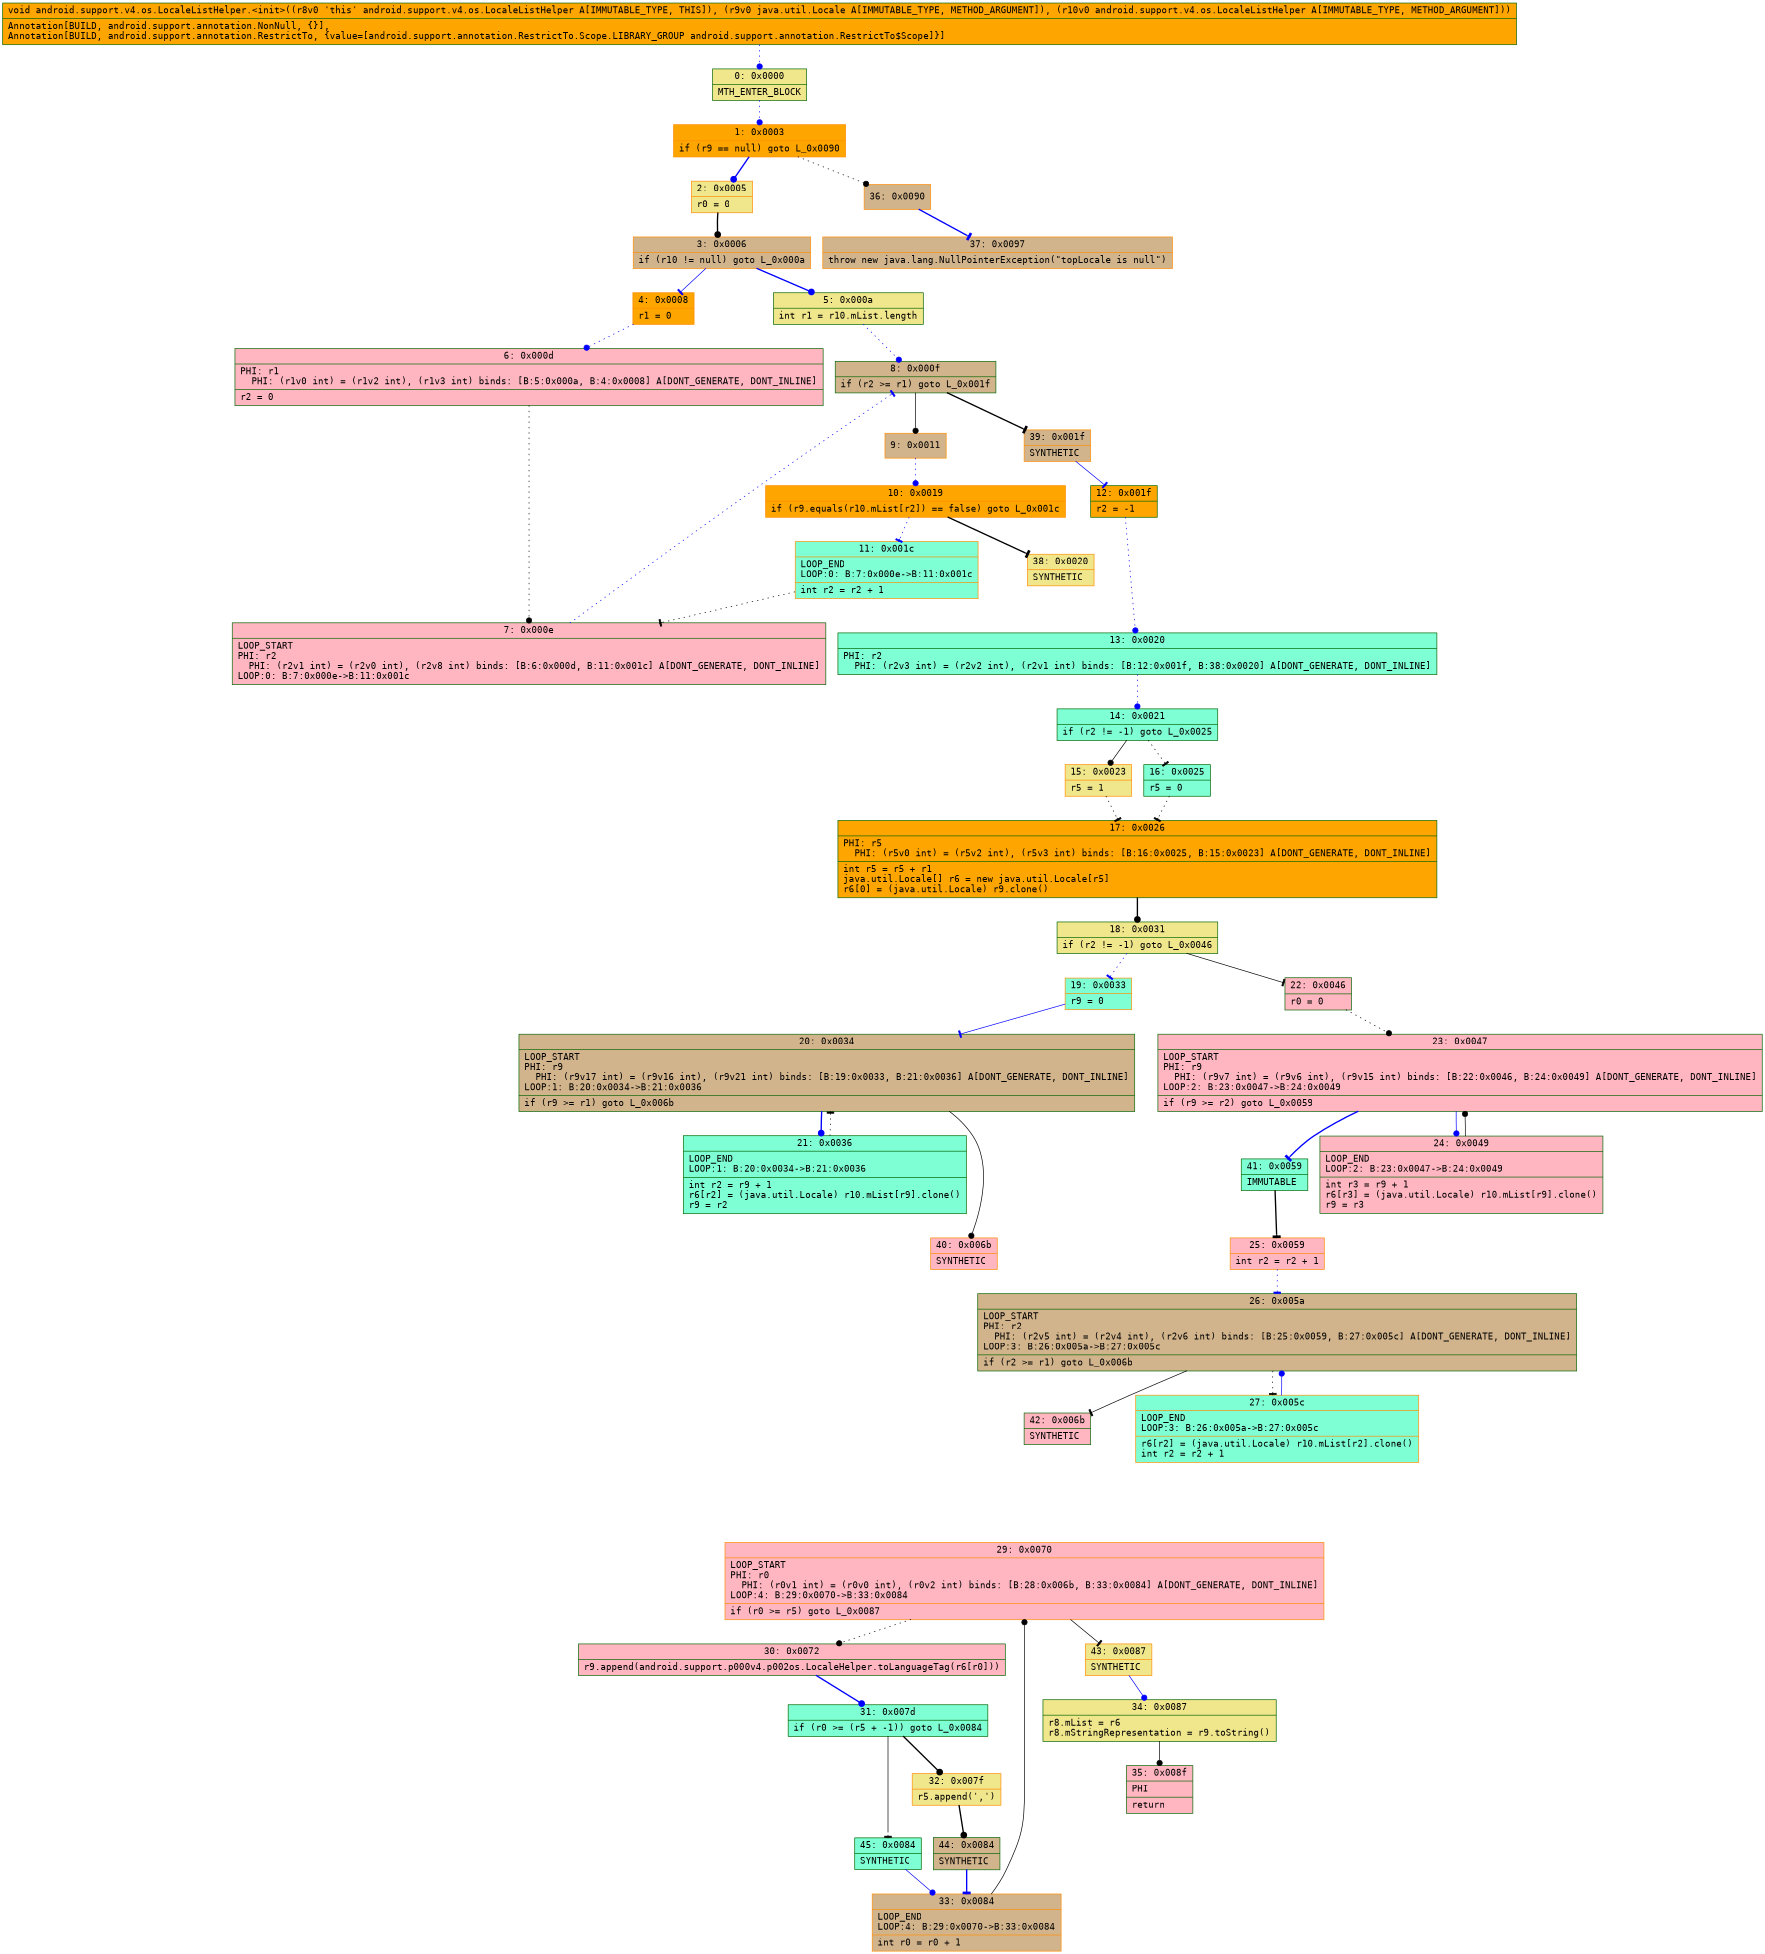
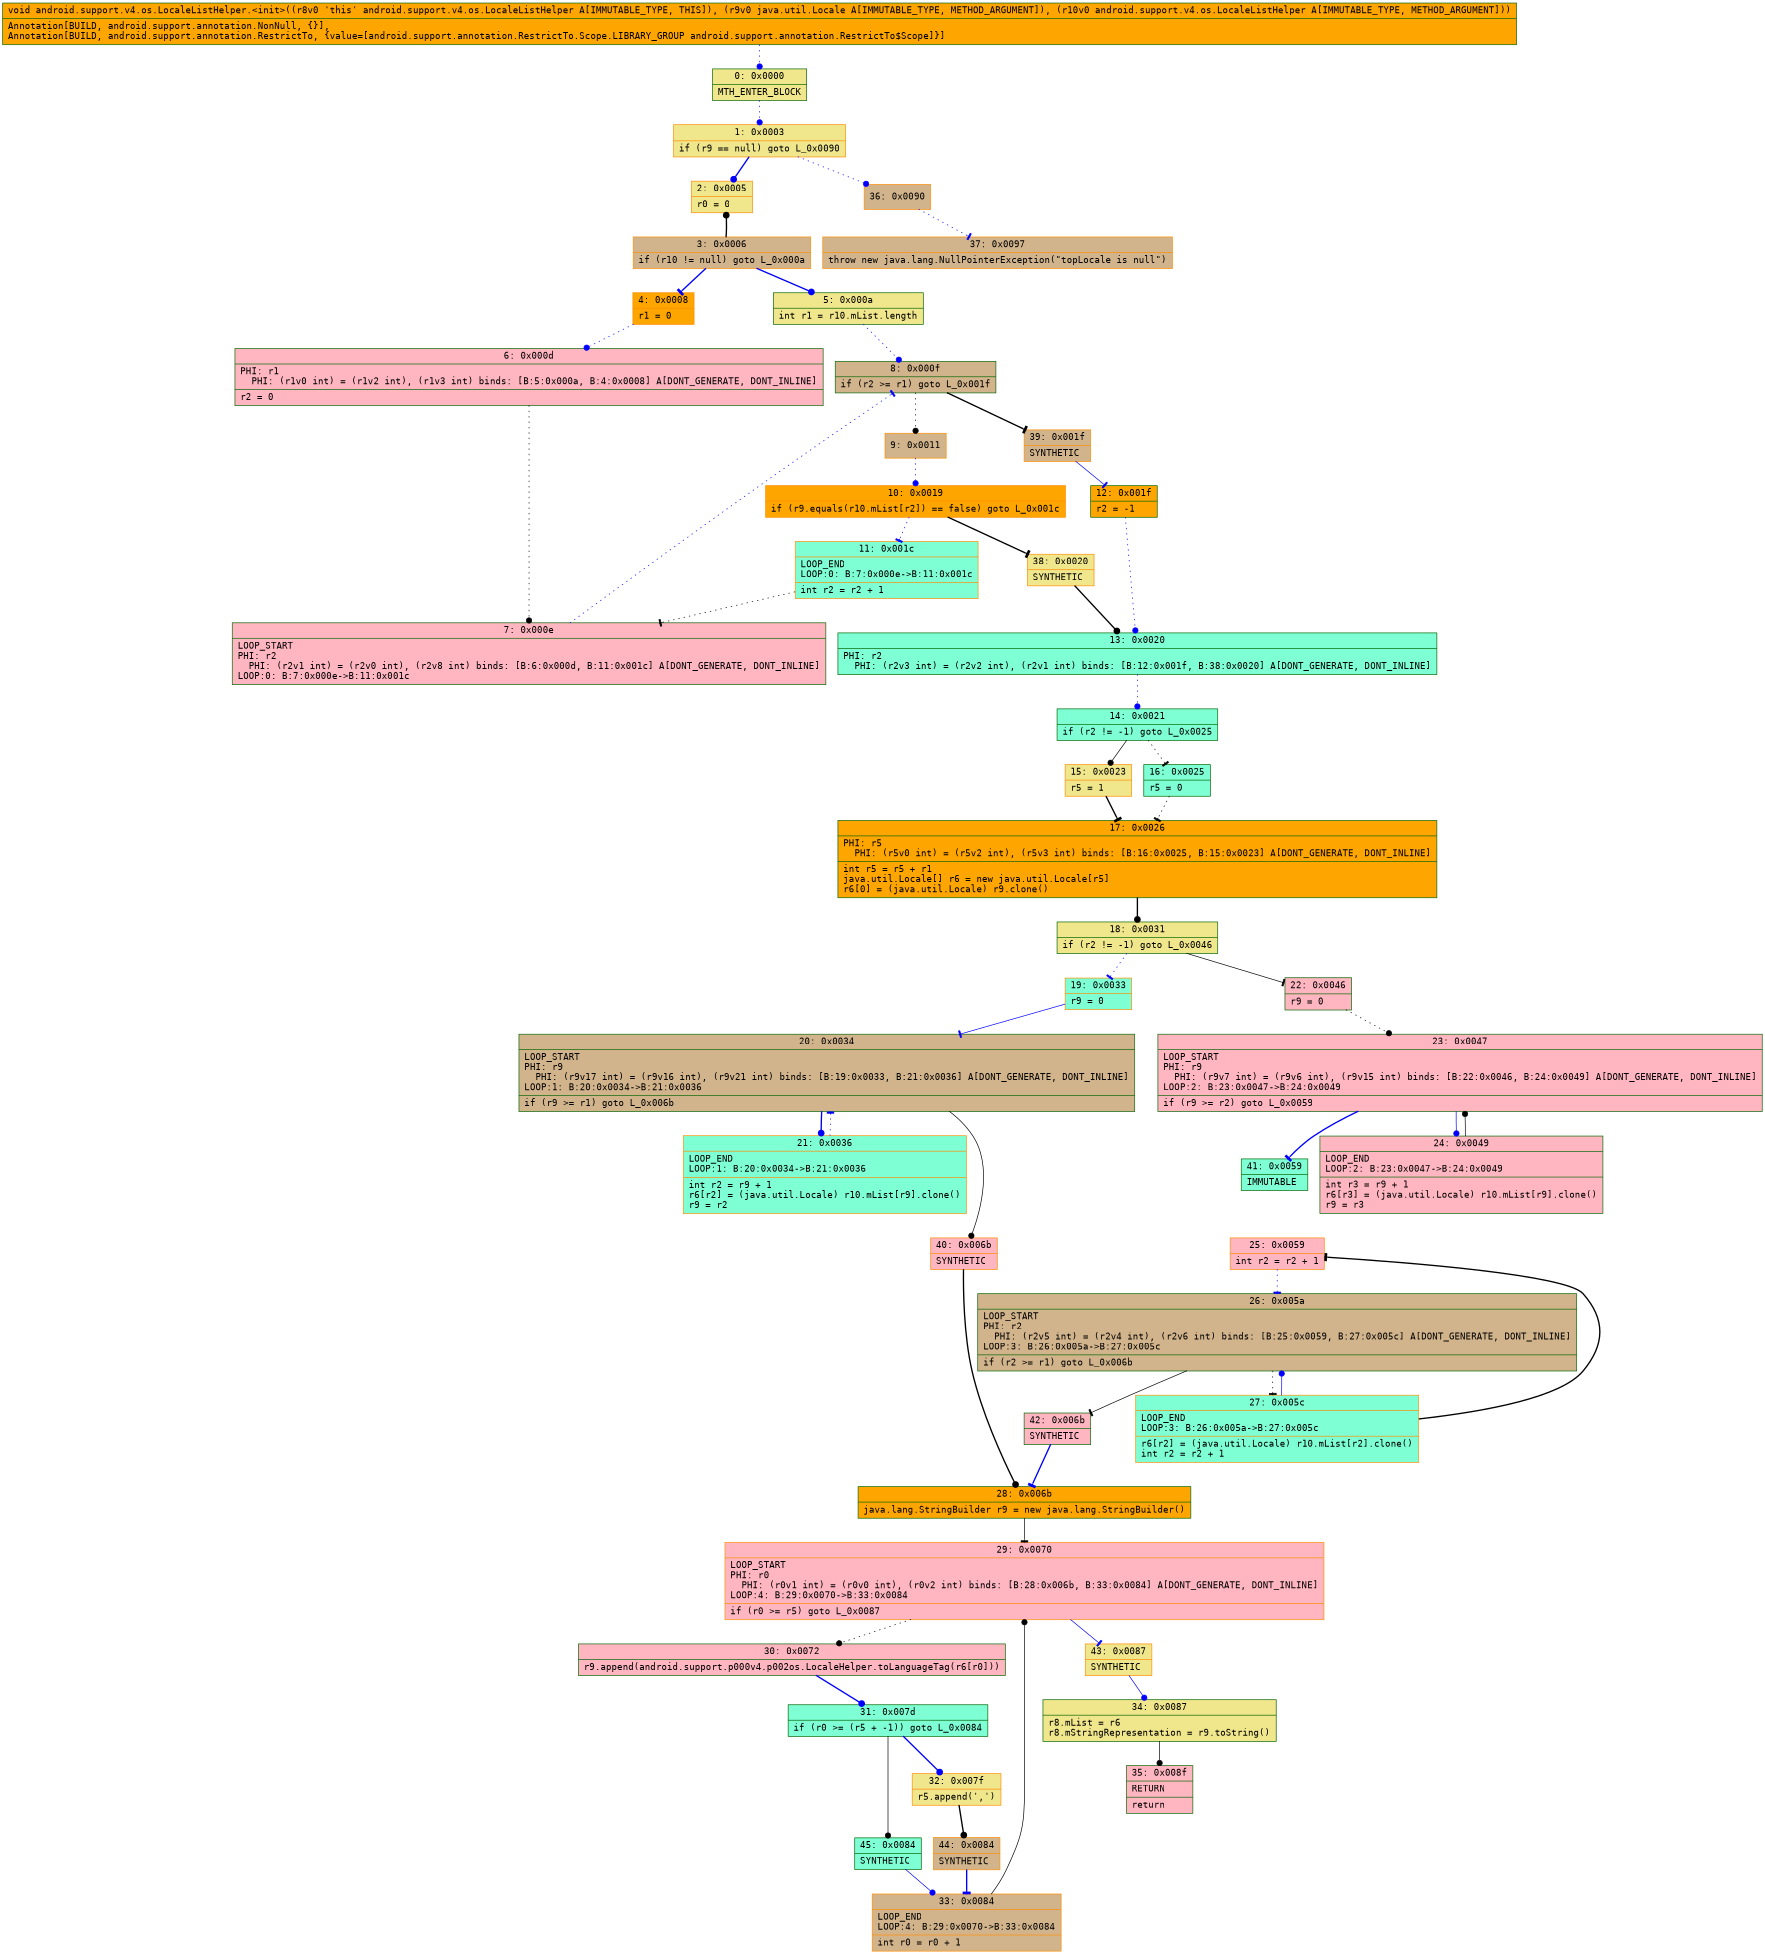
node "1: 0x0003": fillcolor orange -> khaki
edge "1: 0x0003" -> "36: 0x0090": color black -> blue
edge "2: 0x0005" -> "3: 0x0006": reversed
edge "36: 0x0090" -> "37: 0x0097": style bold -> dotted
edge "3: 0x0006" -> "4: 0x0008": style solid -> bold
edge "8: 0x000f" -> "9: 0x0011": style solid -> dotted
edge "38: 0x0020" -> "13: 0x0020": added
edge "15: 0x0023" -> "17: 0x0026": style dotted -> bold
node "22: 0x0046": text "r0 = 0" -> "r9 = 0"
edge "21: 0x0036" -> "20: 0x0034": color black -> blue
node "21: 0x0036": color darkgreen -> darkorange
edge "41: 0x0059" -> "25: 0x0059": now "27: 0x005c" -> "25: 0x0059"
node "28: 0x006b": added
edge "29: 0x0070" -> "43: 0x0087": color black -> blue
edge "31: 0x007d" -> "32: 0x007f": color black -> blue
edge "31: 0x007d" -> "45: 0x0084": arrowhead tee -> dot
node "35: 0x008f": text "PHI" -> "RETURN"
node "44: 0x0084": color darkgreen -> darkorange
